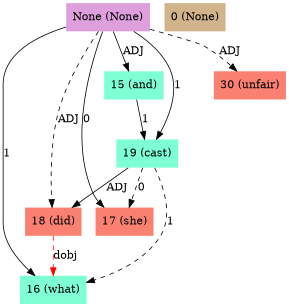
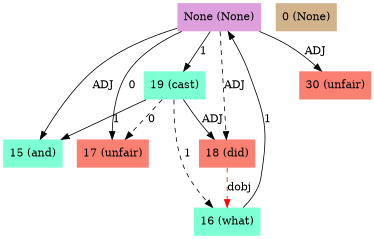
edge "None (None)" -> "30 (unfair)": style dashed -> solid
edge "15 (and)" -> "19 (cast)": reversed
edge "None (None)" -> "16 (what)": reversed
node "17 (she)": label "17 (she)" -> "17 (unfair)"
